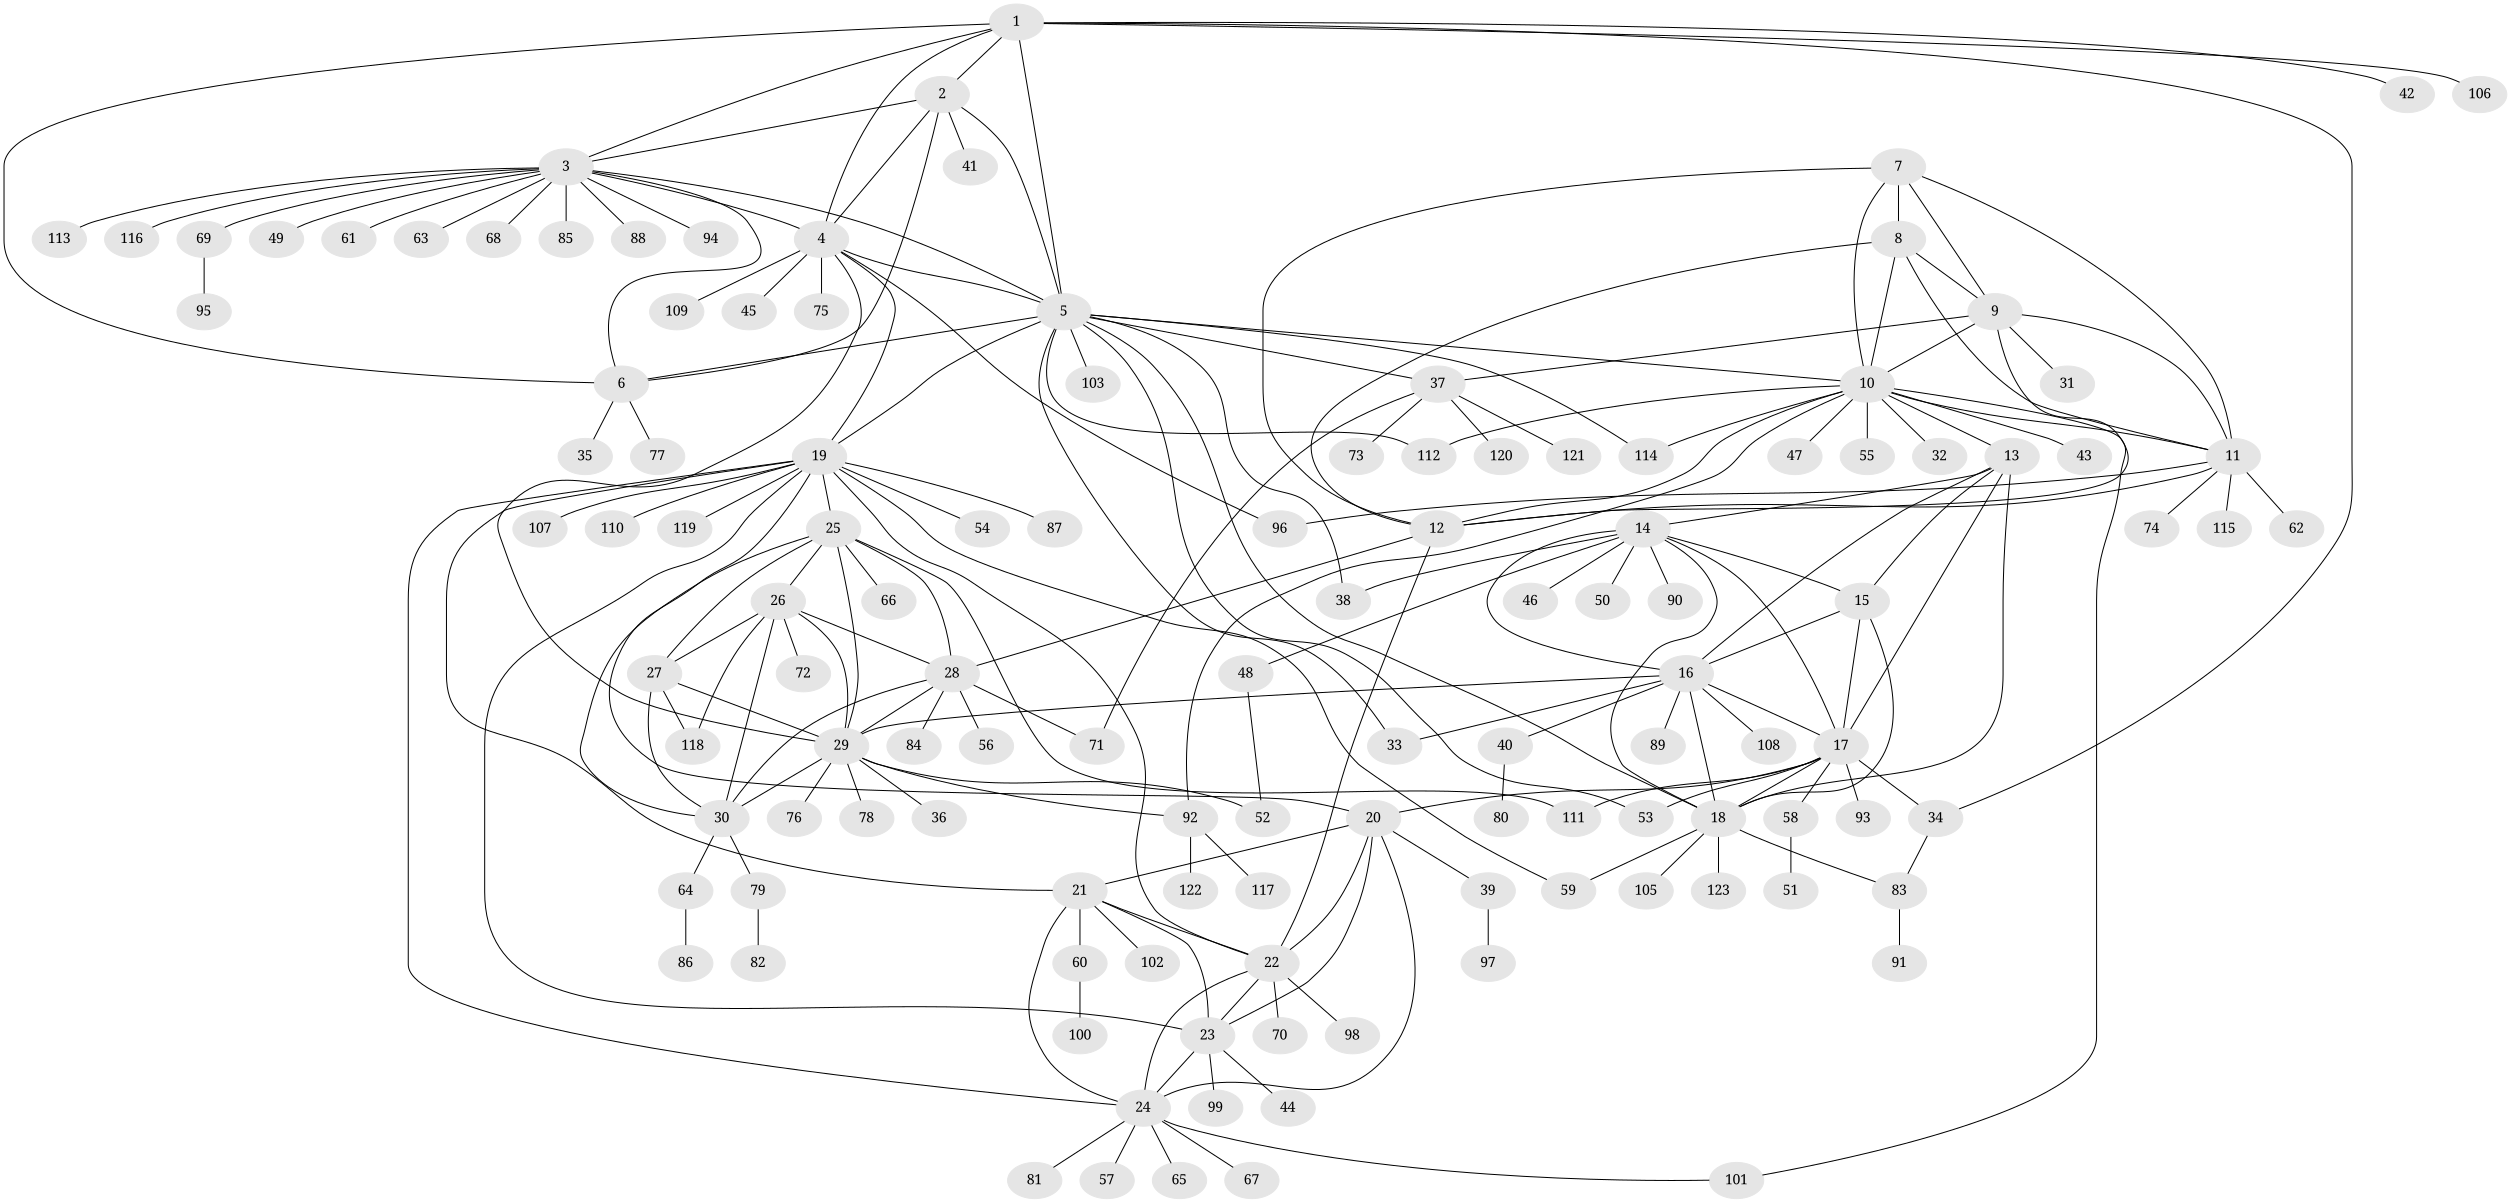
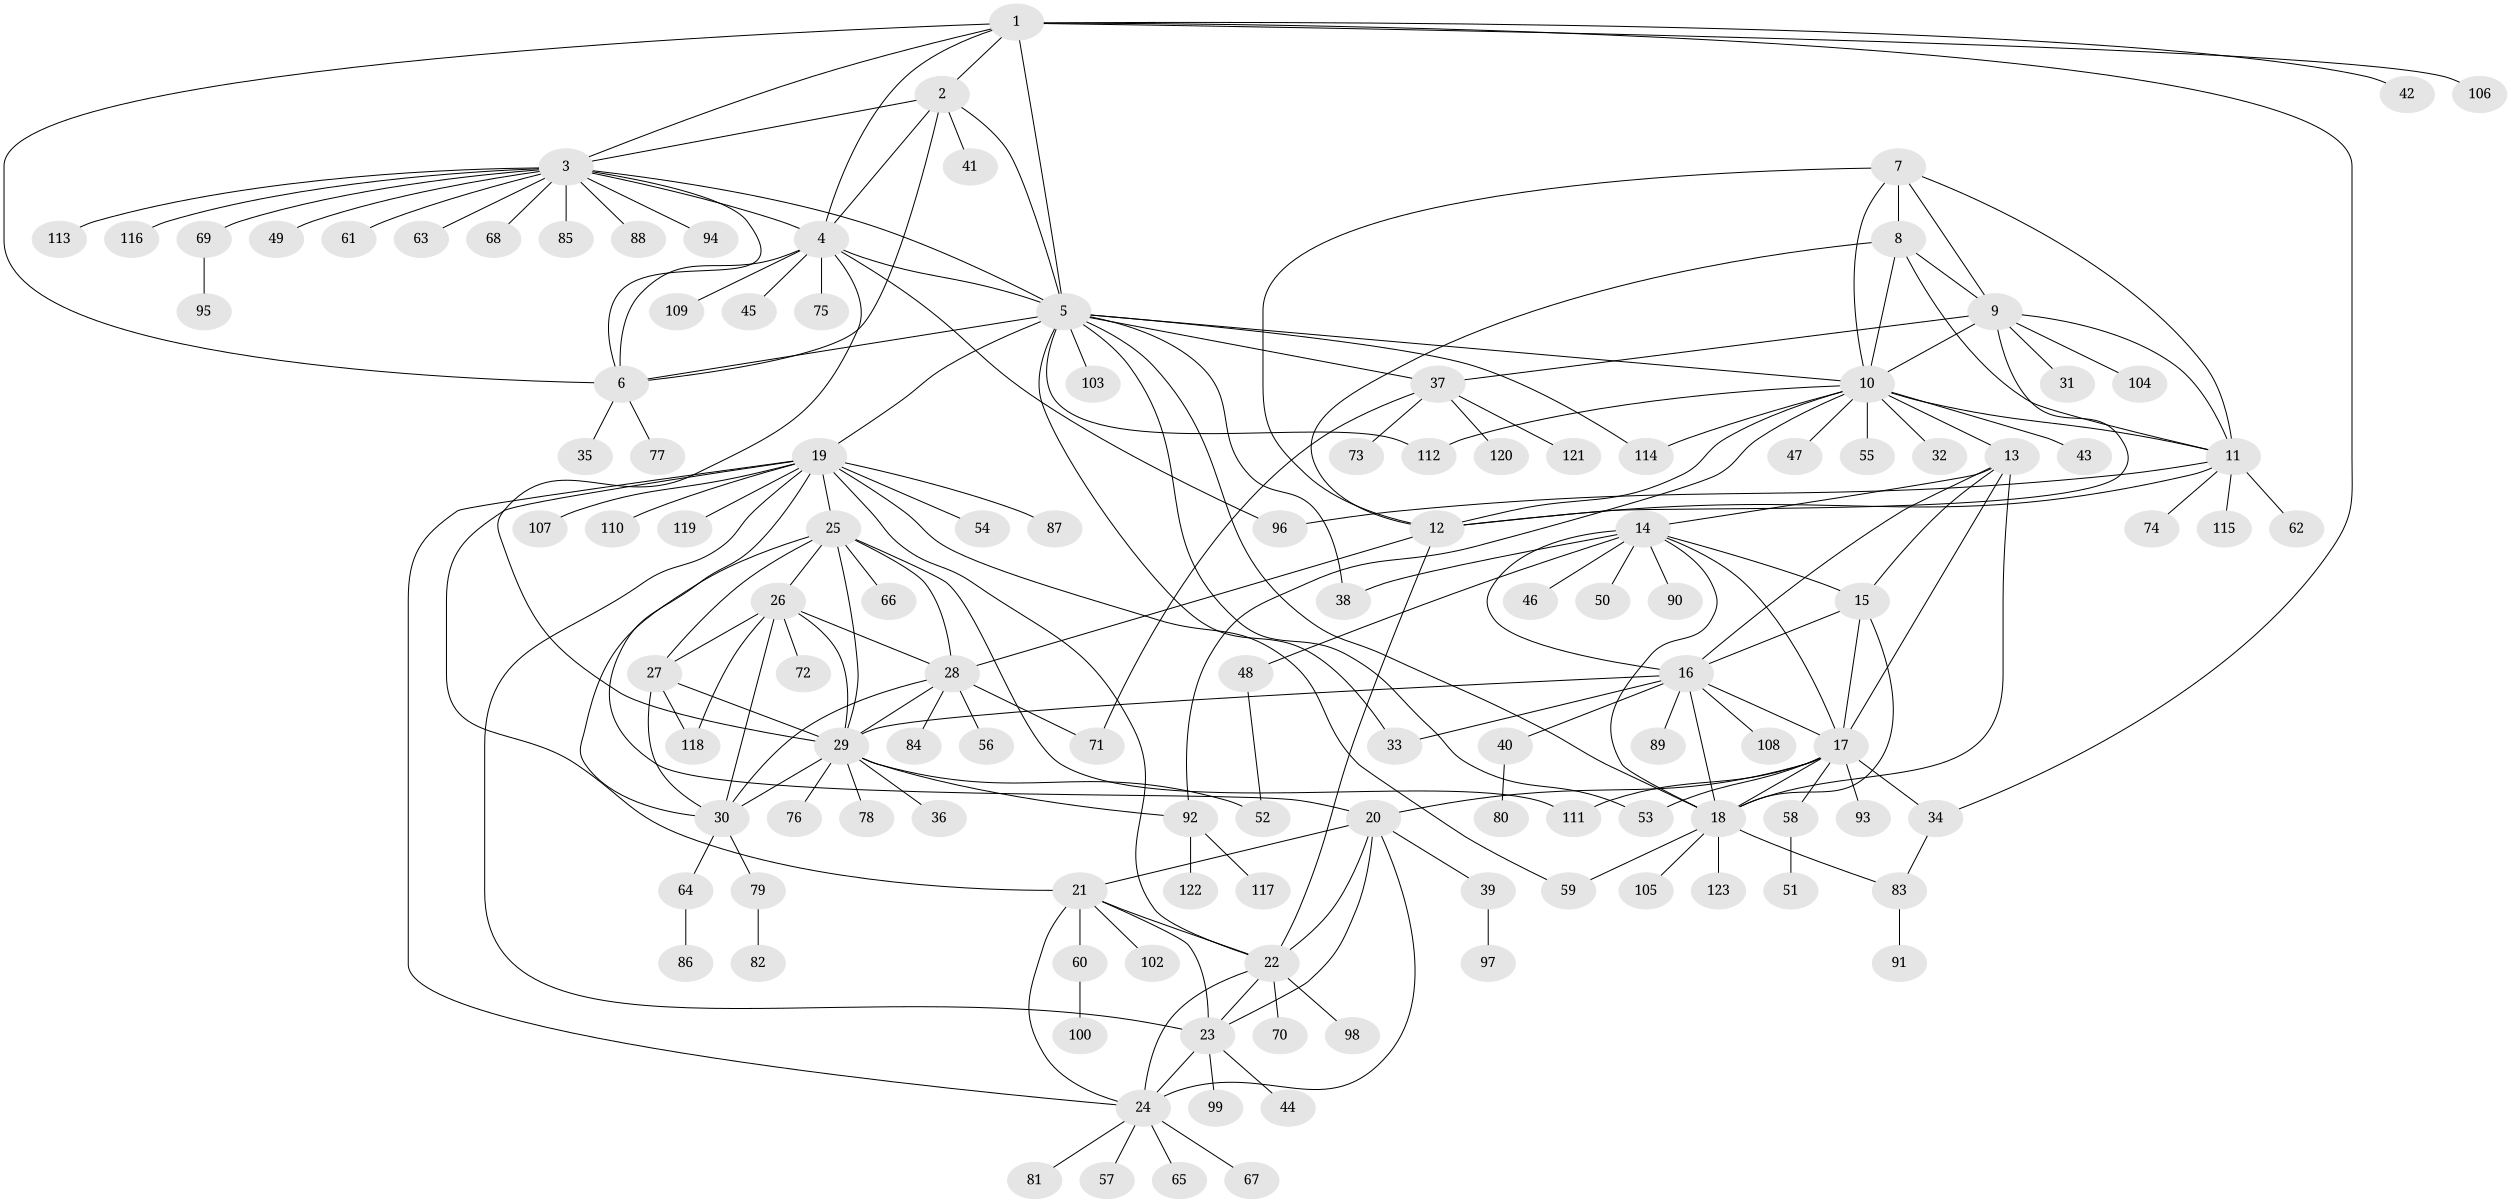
edge "4" -- "19": now "4" -- "6"
node "104": added
node "101": removed
